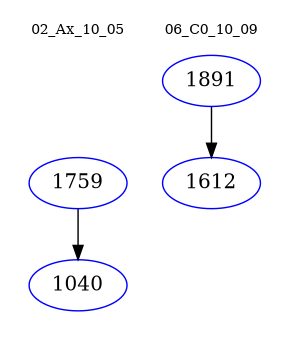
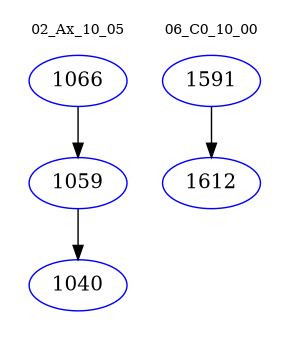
cluster "06_C0_10_09": label "06_C0_10_09" -> "06_C0_10_00"
node "1066": added
node "1891": label "1891" -> "1591"
node "1759": label "1759" -> "1059"
